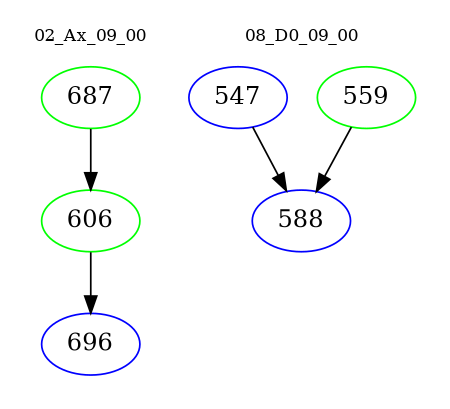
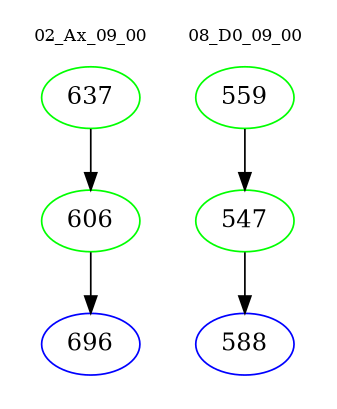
node "687": label "687" -> "637"
node "547": color blue -> green
edge "559" -> "588": now "559" -> "547"
